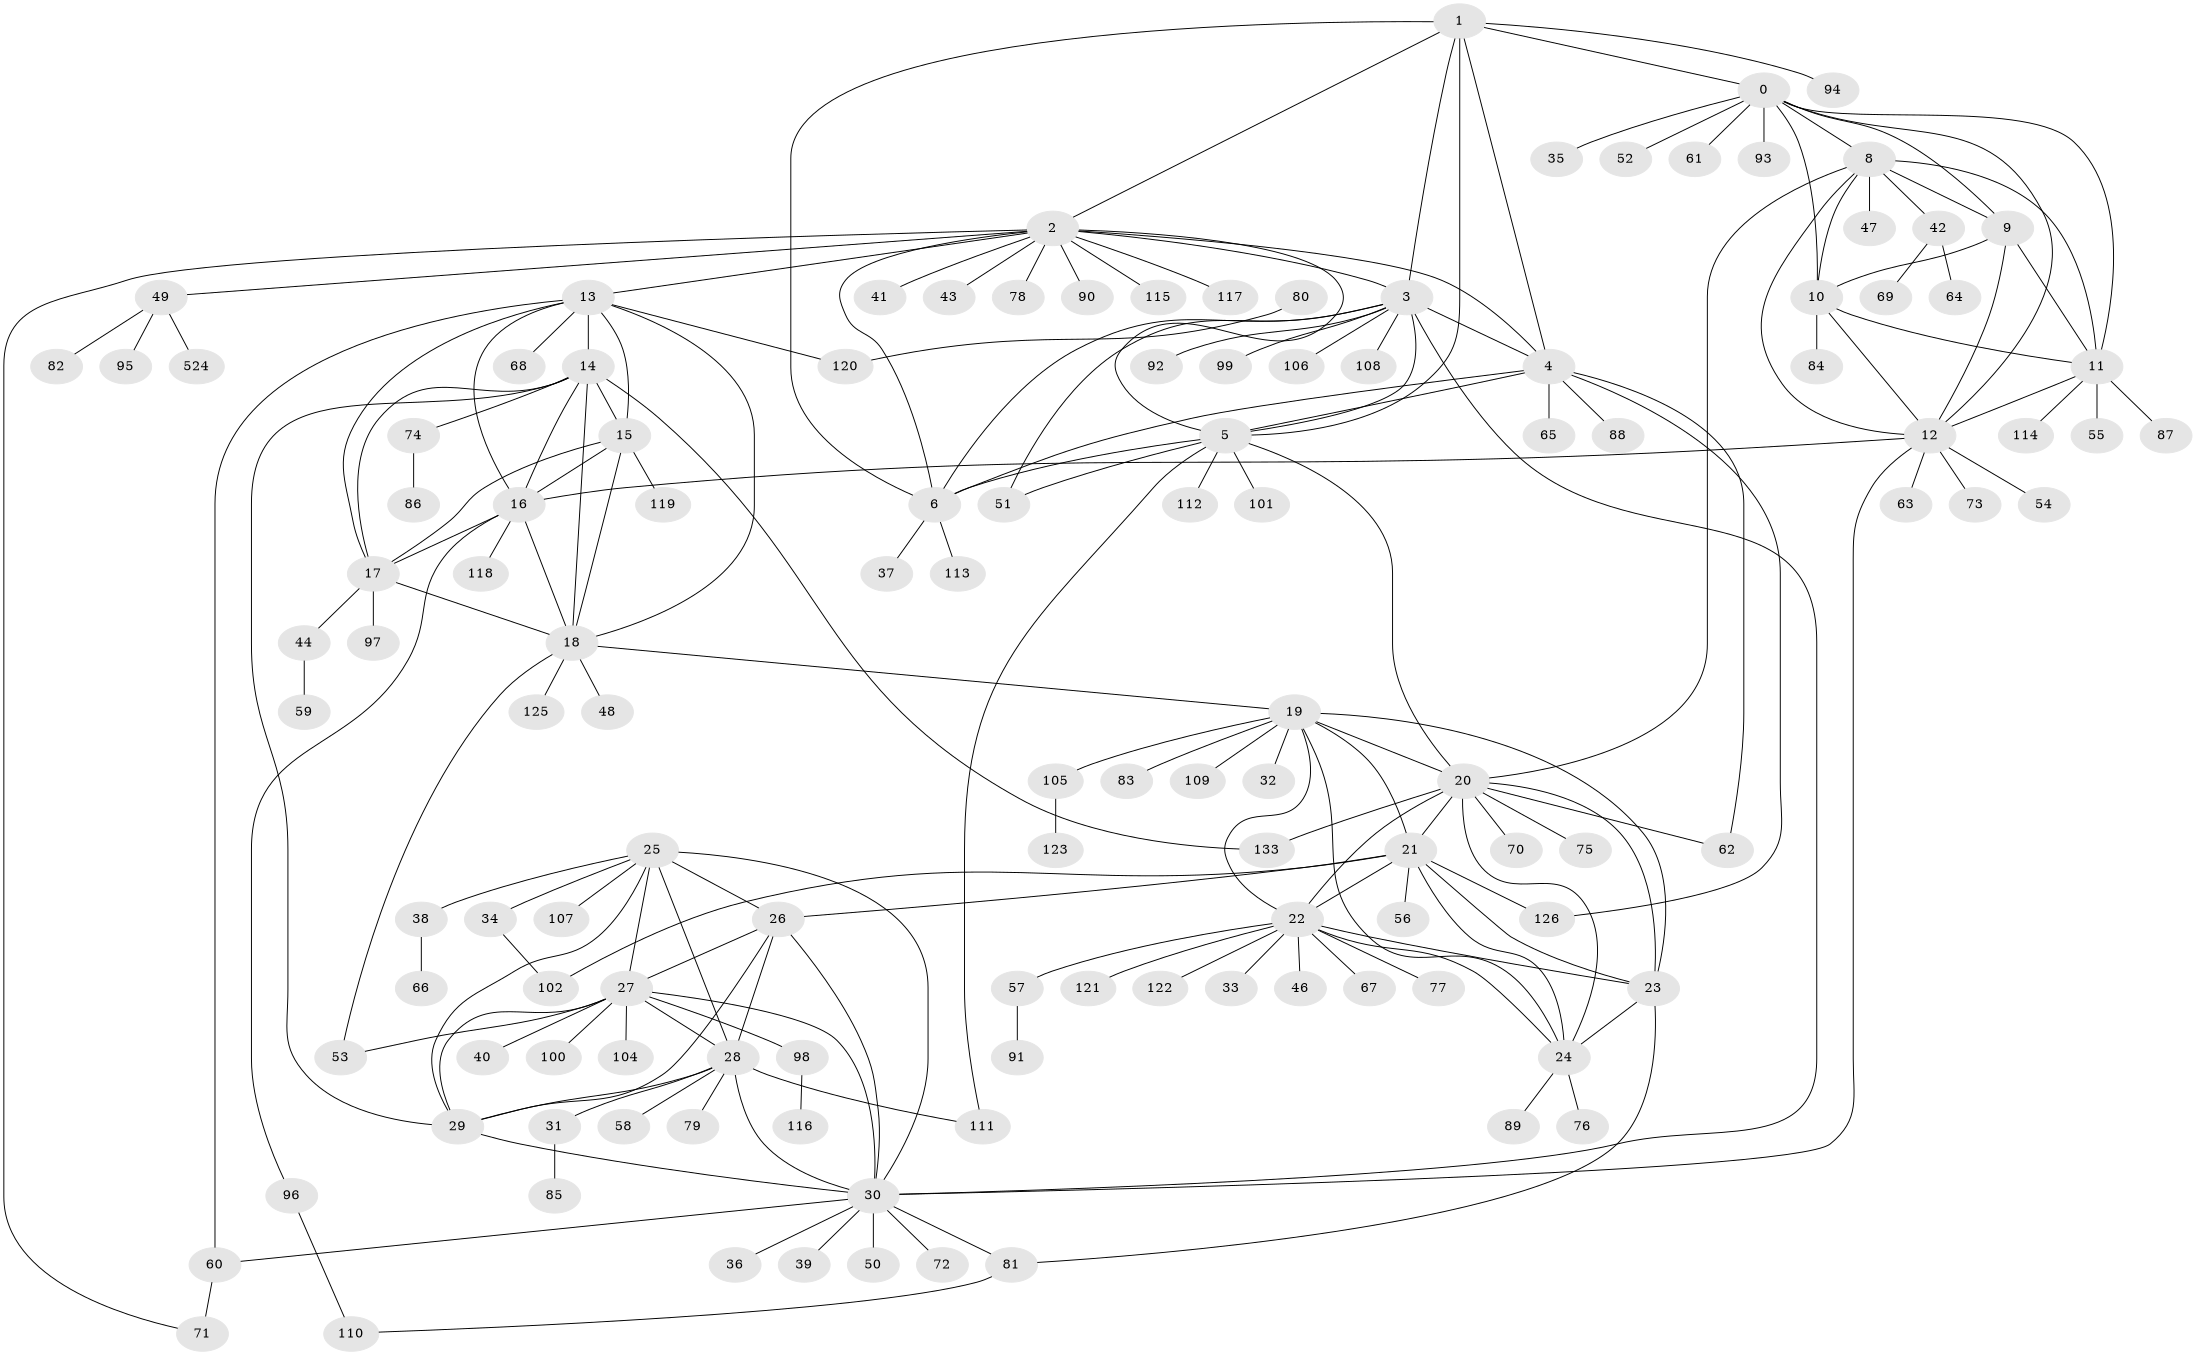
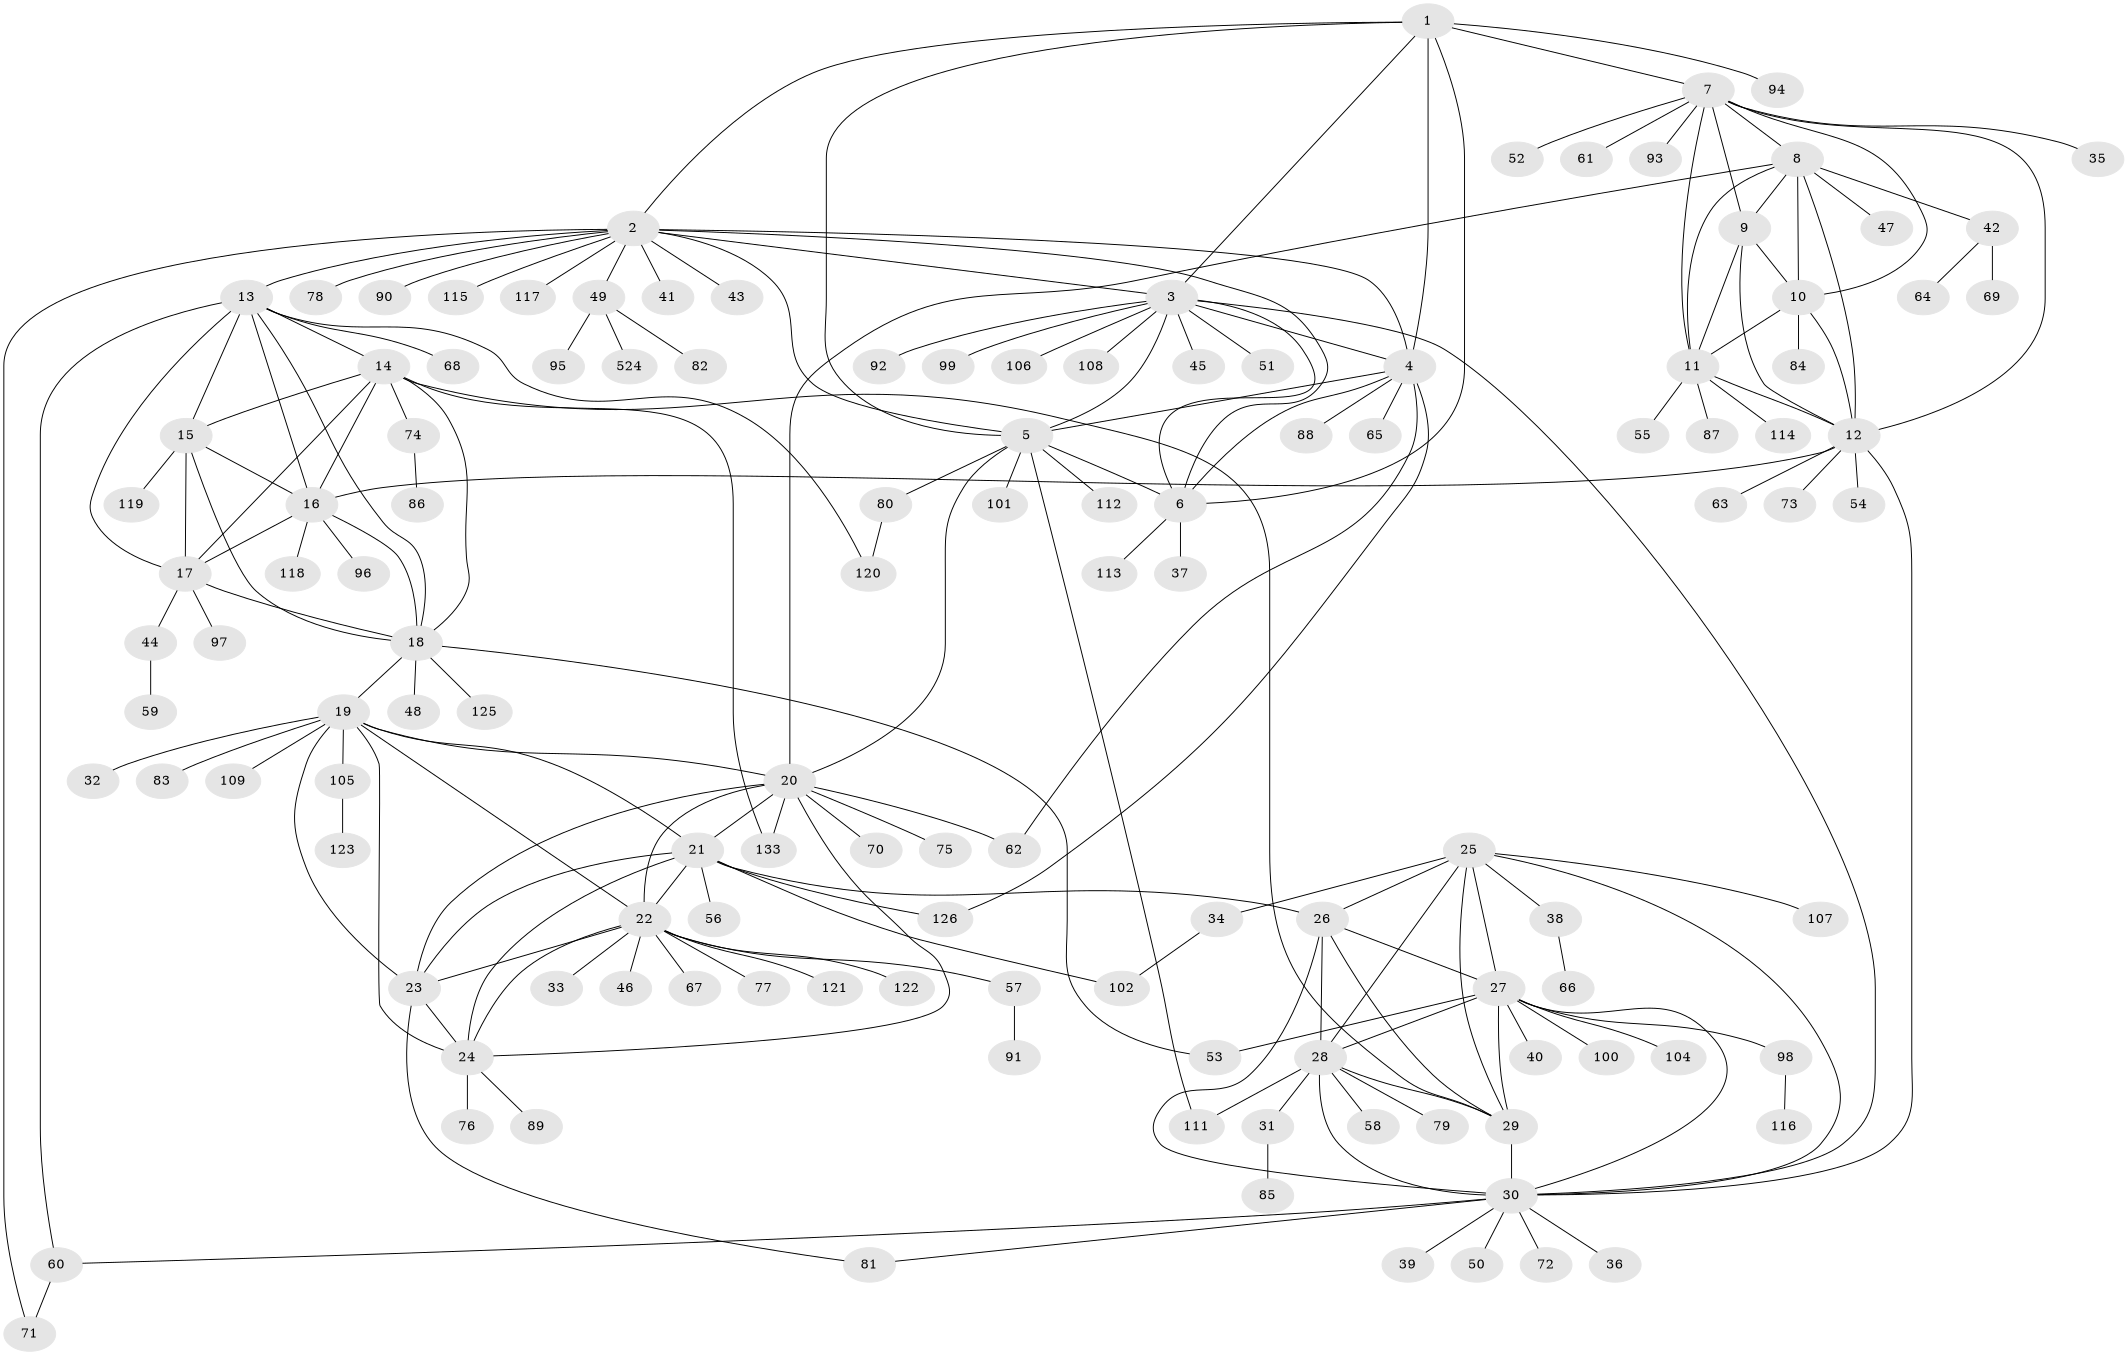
node "0": label "0" -> "7"
node "45": added
edge "5" -- "51": now "5" -- "80"
node "110": removed
